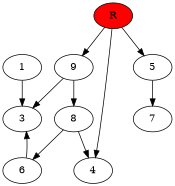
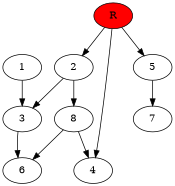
node "9": label "9" -> "2"
edge "6" -> "3": reversed
